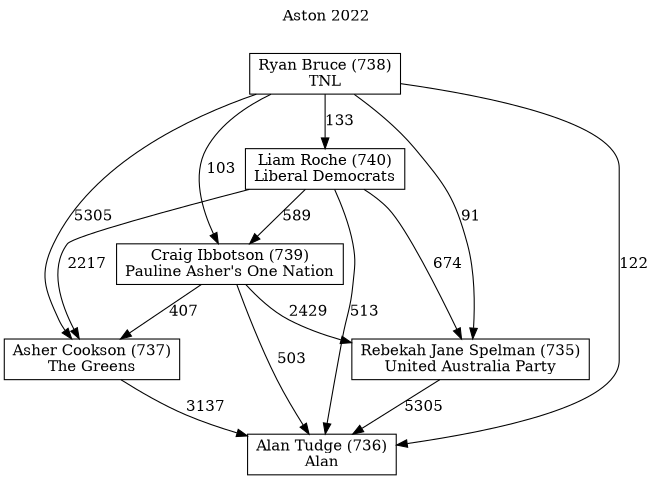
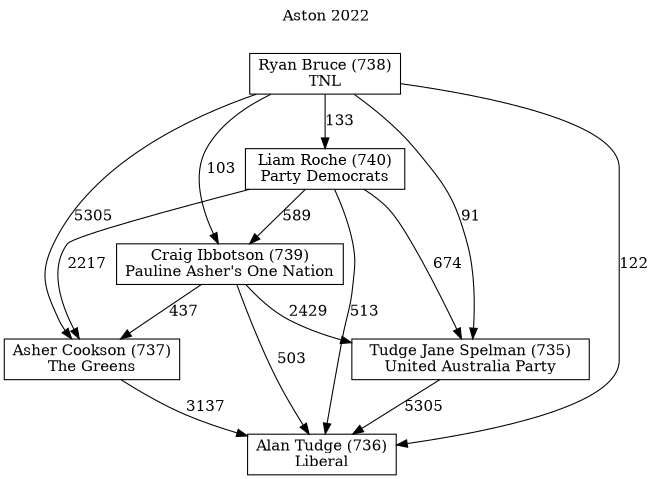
node "Liam Roche (740) Liberal Democrats": label "Liam Roche (740) Liberal Democrats" -> "Liam Roche (740) Party Democrats"
edge "Craig Ibbotson (739) Pauline Asher's One Nation" -> "Asher Cookson (737) The Greens": label "407" -> "437"
node "Rebekah Jane Spelman (735) United Australia Party": label "Rebekah Jane Spelman (735) United Australia Party" -> "Tudge Jane Spelman (735) United Australia Party"
node "Alan Tudge (736) Alan": label "Alan Tudge (736) Alan" -> "Alan Tudge (736) Liberal"
